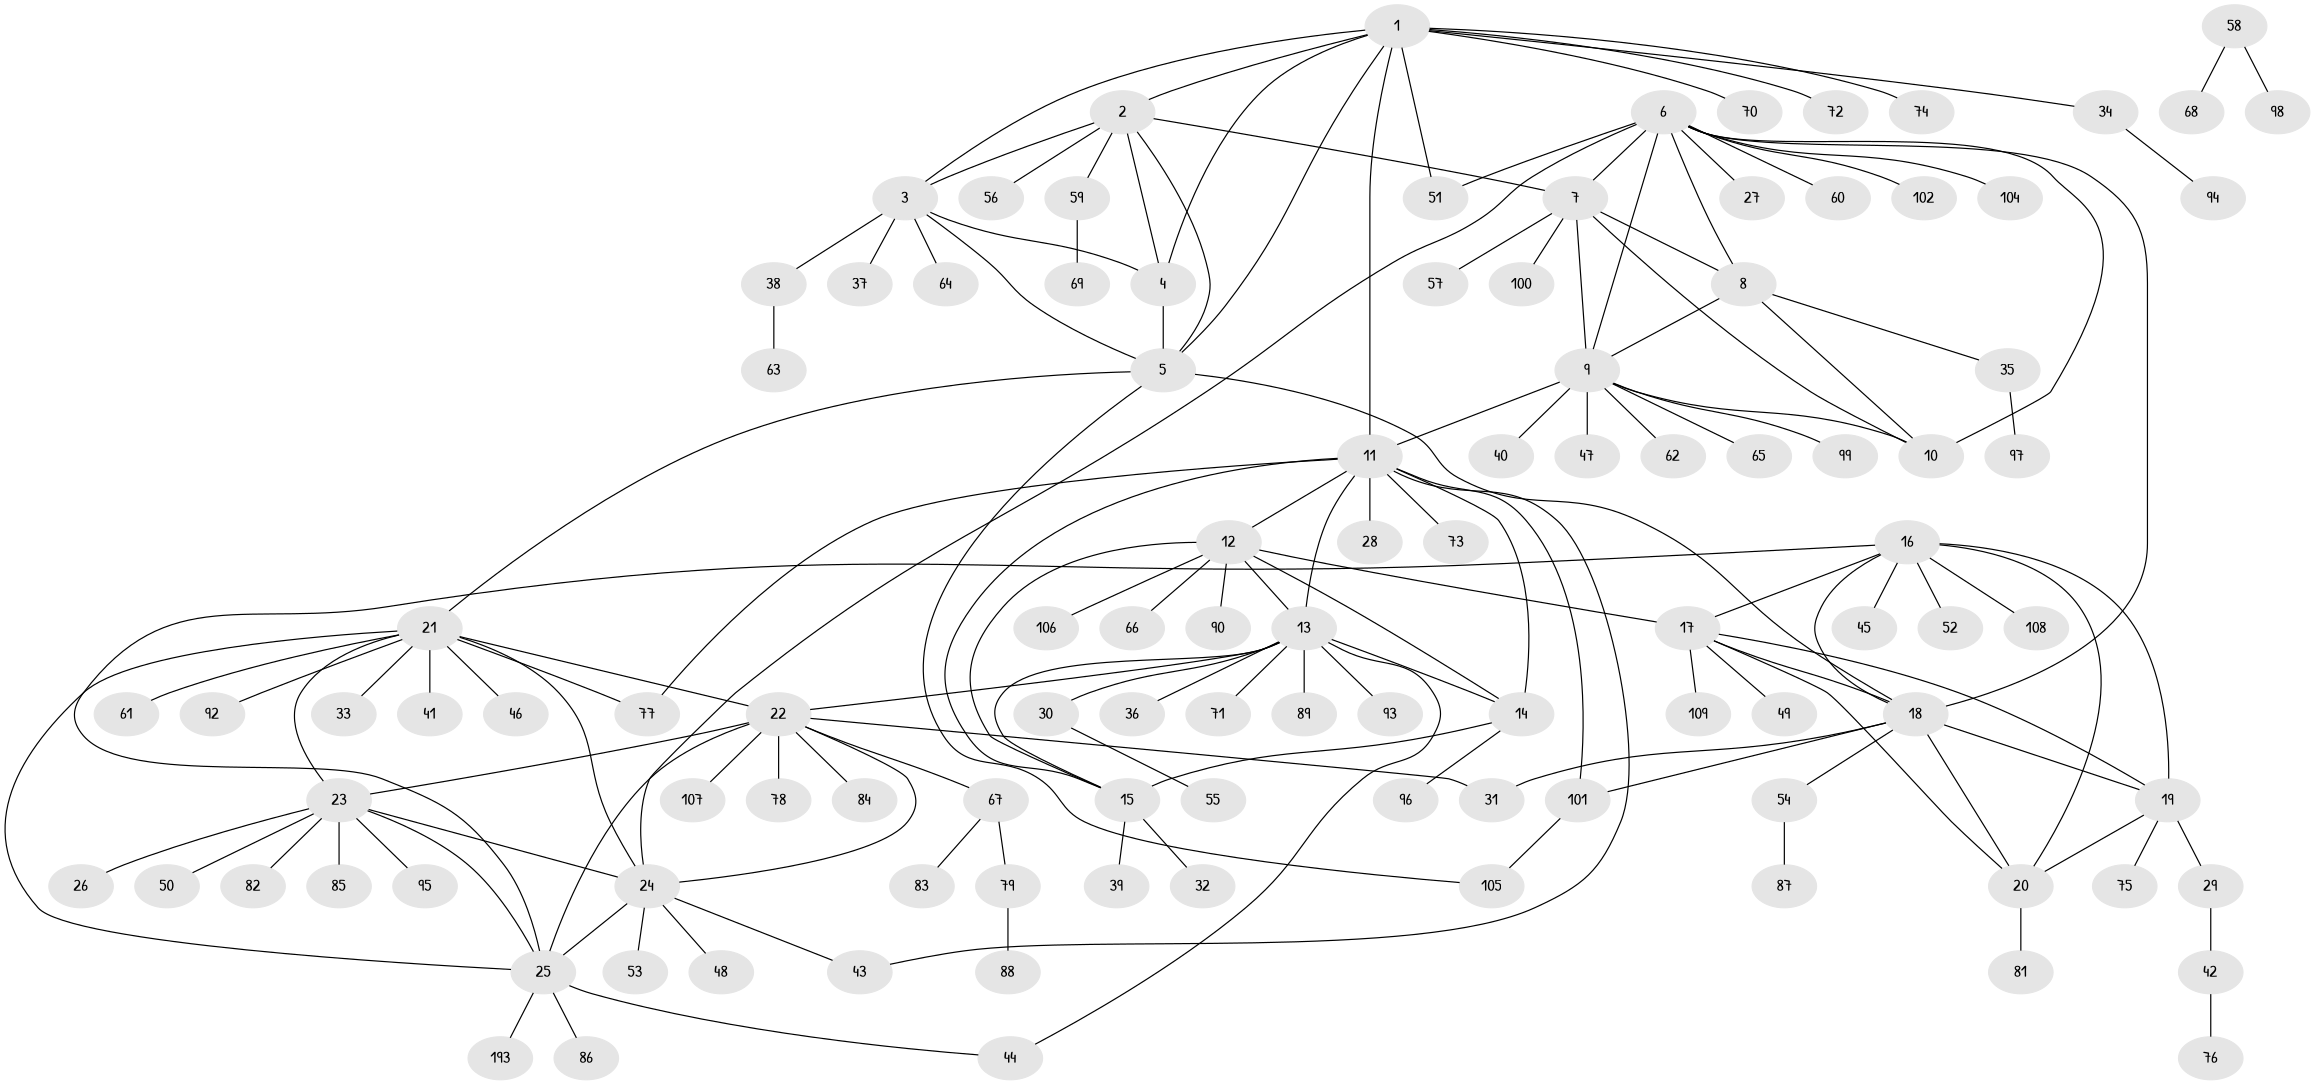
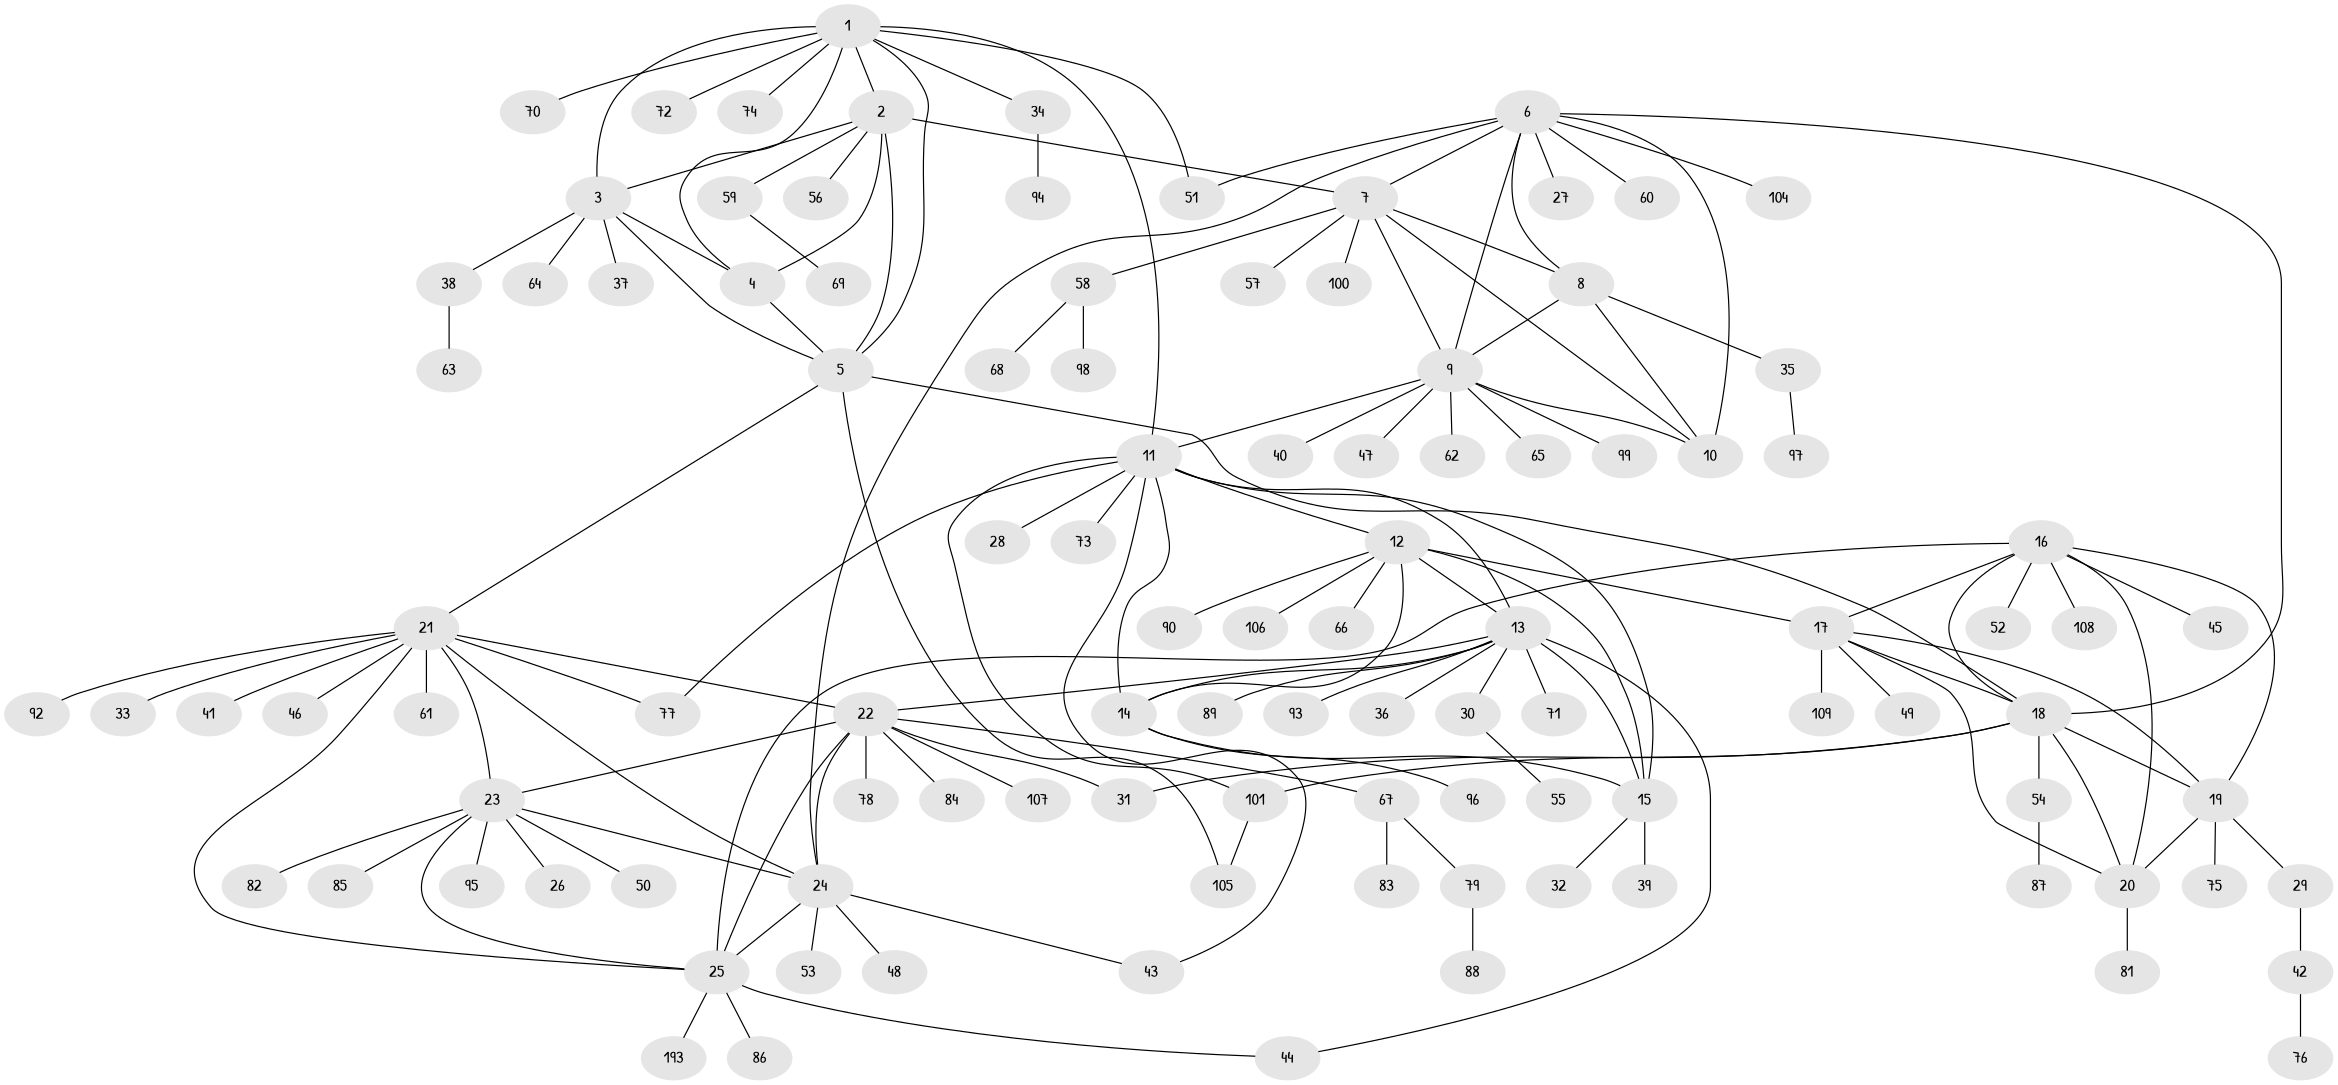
node "102": removed
edge "7" -- "58": added
